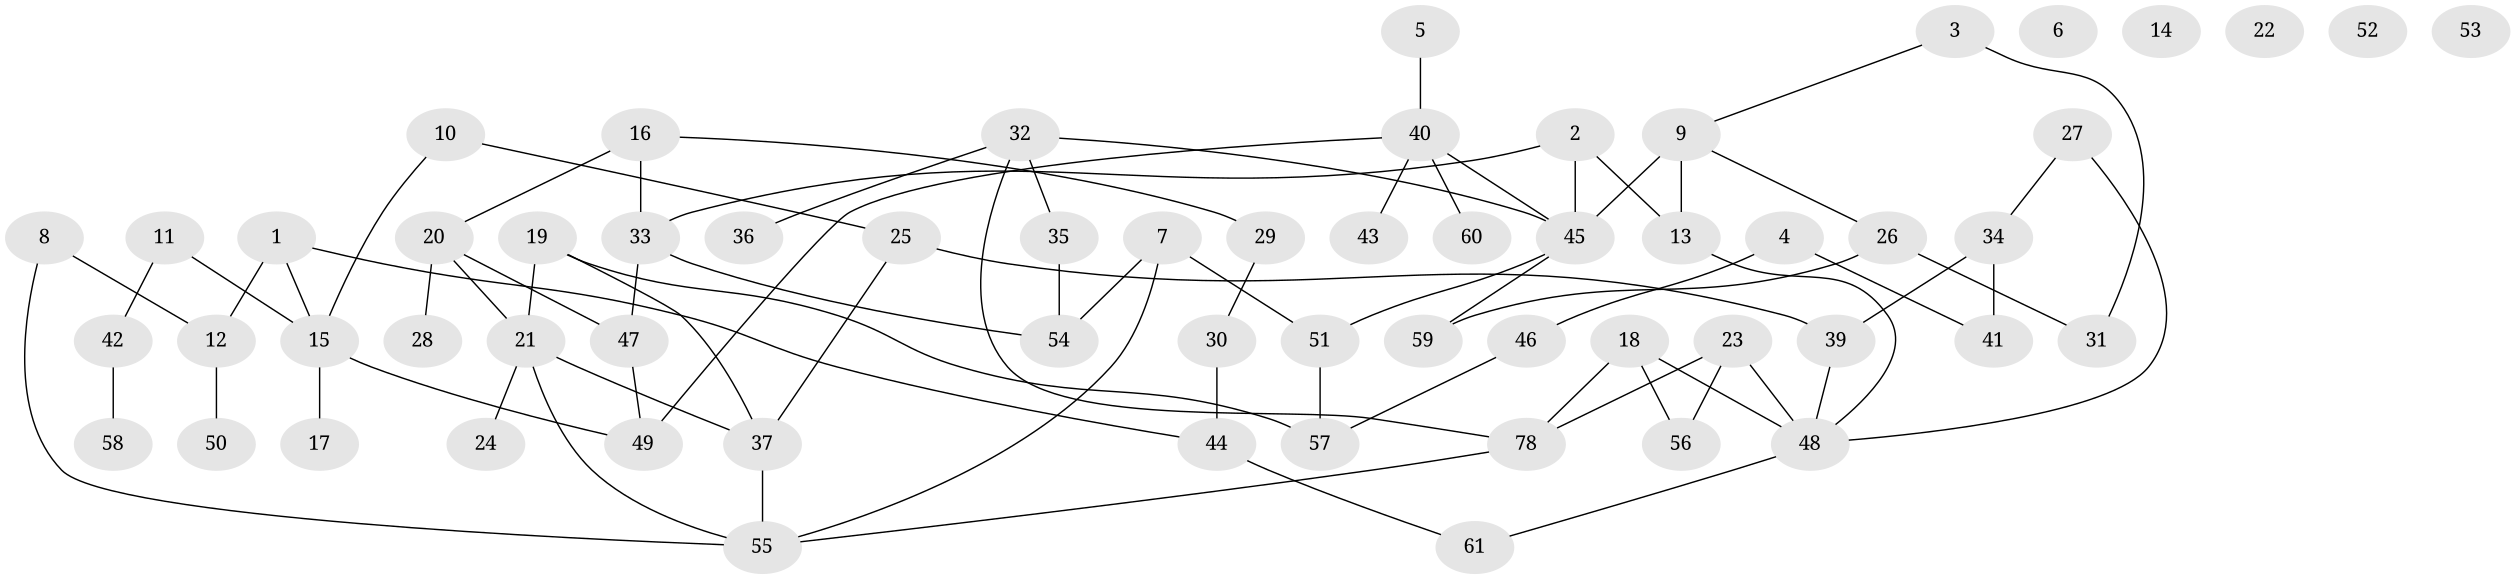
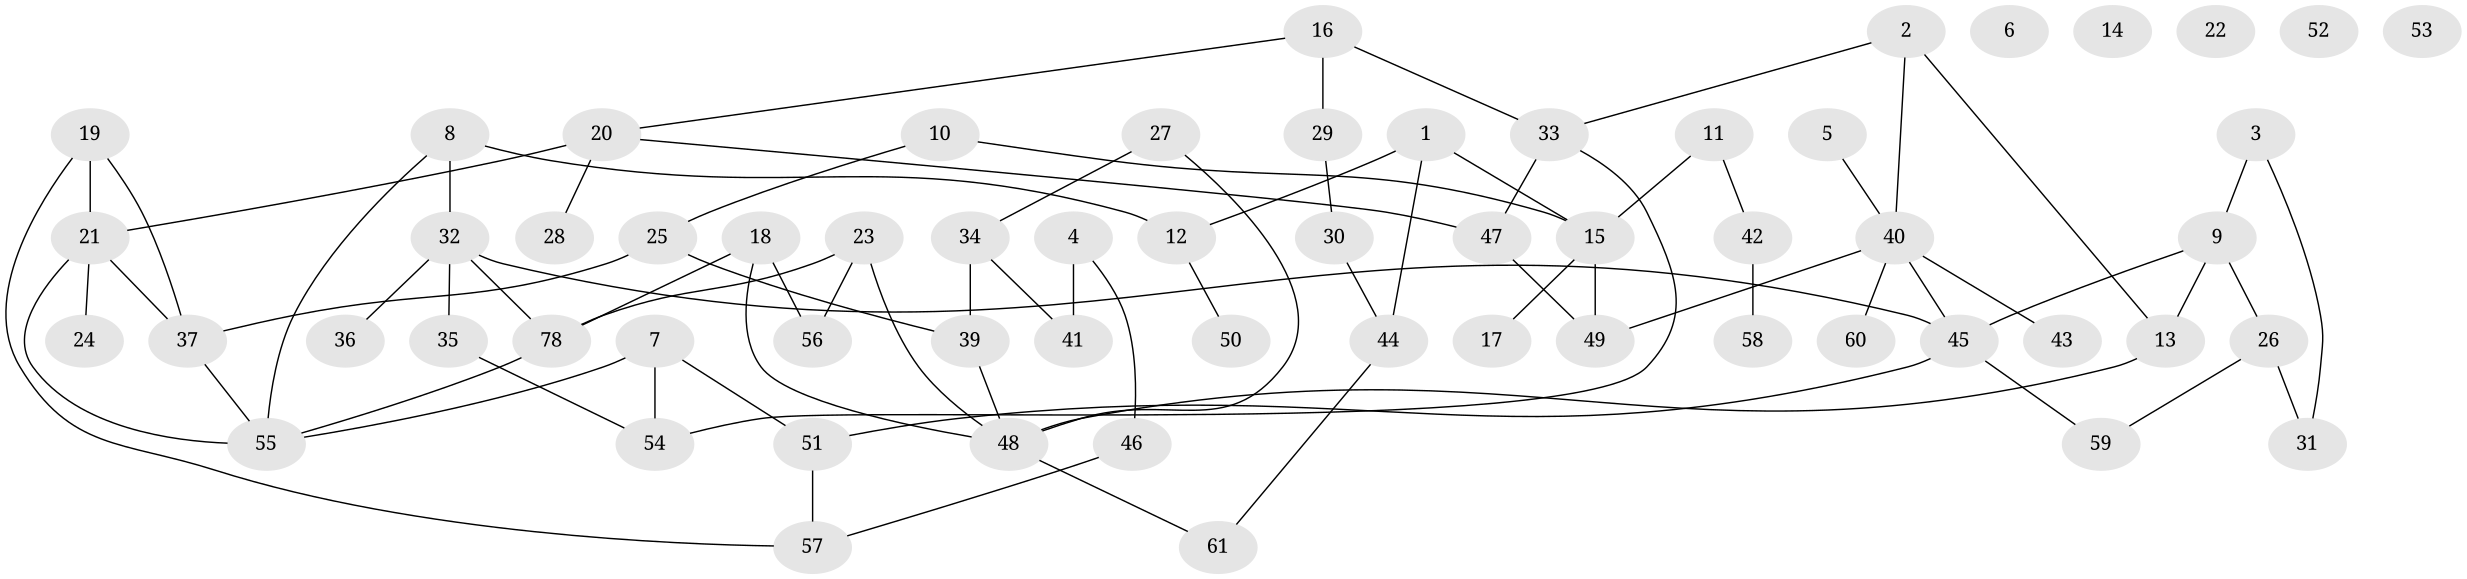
edge "8" -- "32": added
edge "2" -- "45": now "2" -- "40"
